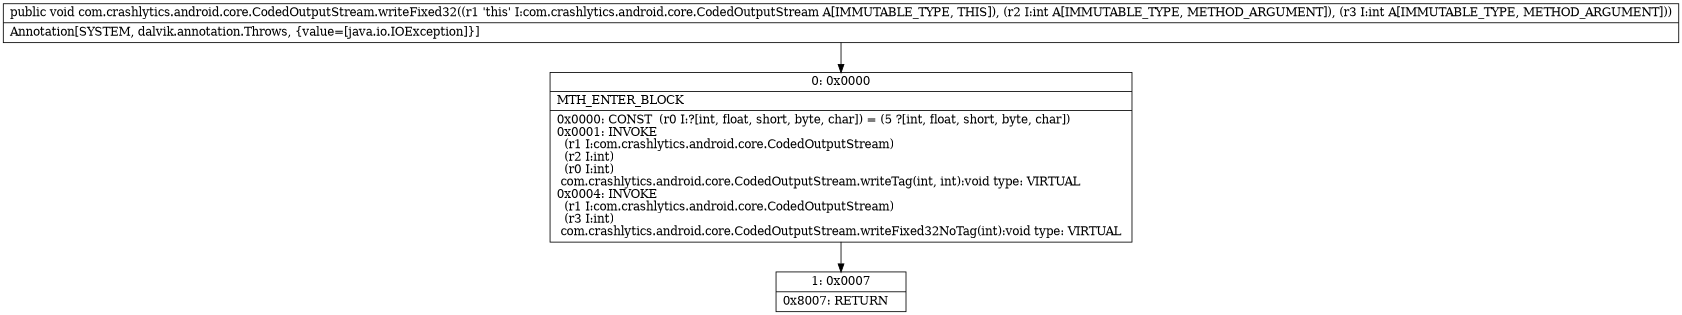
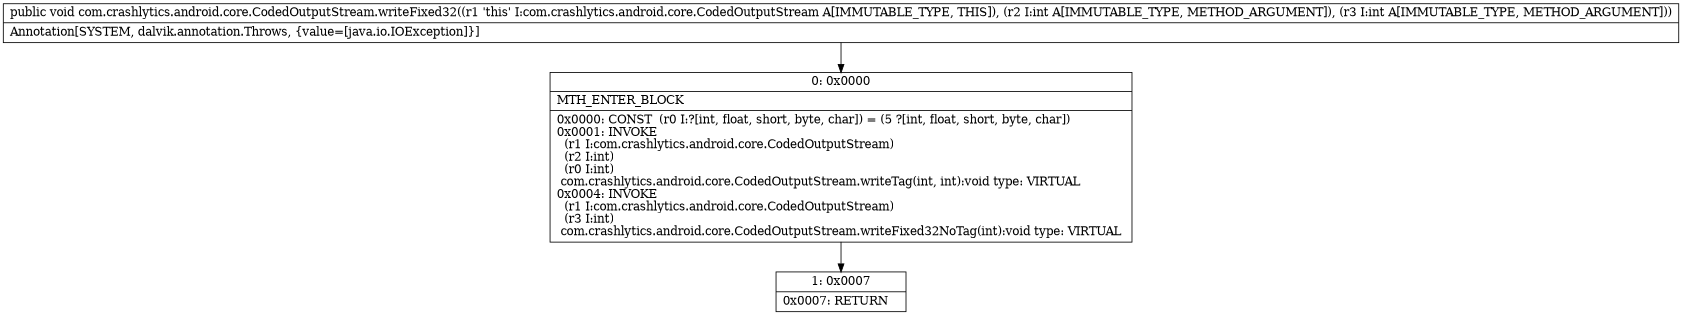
node "1: 0x0007": text "0x8007: RETURN" -> "0x0007: RETURN"
